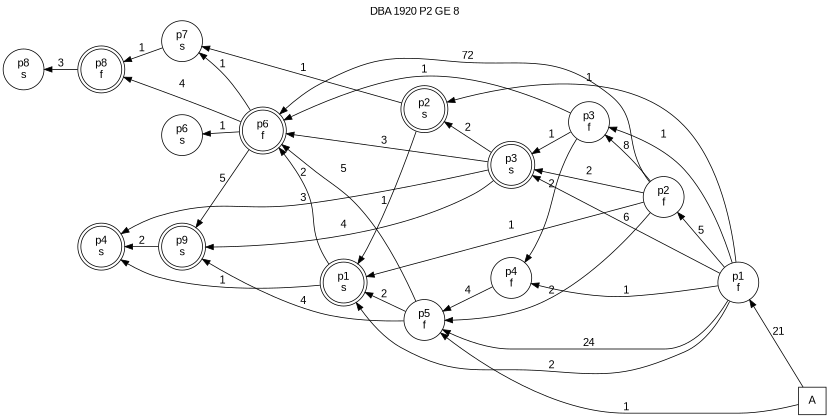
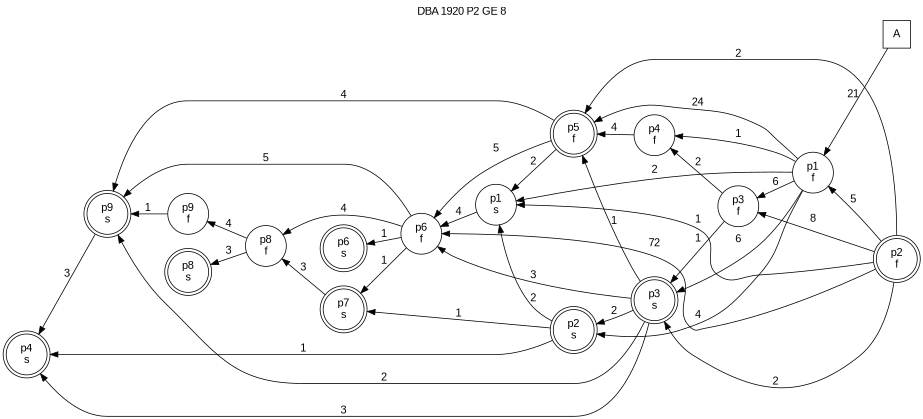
node "p7 s": shape circle -> doublecircle
edge "p7 s" -> "p8 f": label "1" -> "3"
node "p8 s": shape circle -> doublecircle
node "p8 f": shape doublecircle -> circle
edge "p3 f" -> "p6 f": removed, label "1"
edge "p1 f" -> "p2 s": label "1" -> "4"
node "p6 f": shape doublecircle -> circle
node "p6 s": shape circle -> doublecircle
edge "p1 f" -> "p3 f": label "1" -> "6"
edge "p1 s" -> "p6 f": label "2" -> "4"
node "p2 f": shape circle -> doublecircle
edge "p2 s" -> "p1 s": label "1" -> "2"
node "p9 f": added
edge "p3 s" -> "p9 s": label "4" -> "2"
edge "p9 s" -> "p4 s": label "2" -> "3"
edge "p1 f" -> "p2 f": reversed
node "p1 s": shape doublecircle -> circle
edge "p1 s" -> "p4 s": now "p2 s" -> "p4 s"
node "p5 f": shape circle -> doublecircle
edge "A" -> "p5 f": now "p3 s" -> "p5 f"
